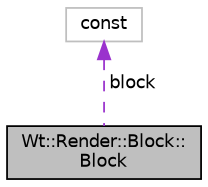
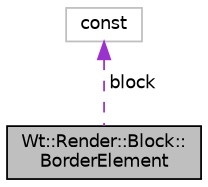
node "Wt::Render::Block:: Block": label "Wt::Render::Block:: Block" -> "Wt::Render::Block:: BorderElement"
